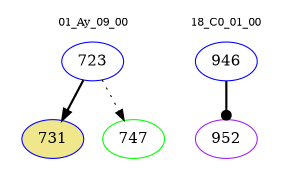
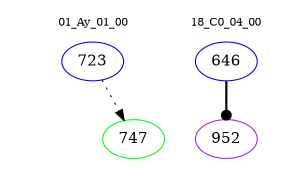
cluster "01_Ay_09_00": label "01_Ay_09_00" -> "01_Ay_01_00"
cluster "18_C0_01_00": label "18_C0_01_00" -> "18_C0_04_00"
node "946": label "946" -> "646"
node "731": removed
